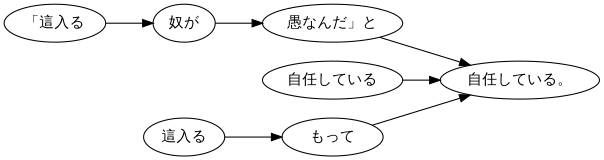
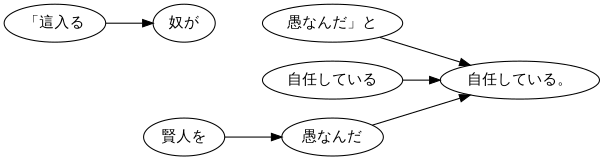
edge "奴が" -> "愚なんだ」と": removed
node "這入る": label "這入る" -> "賢人を"
node "もって": label "もって" -> "愚なんだ"
